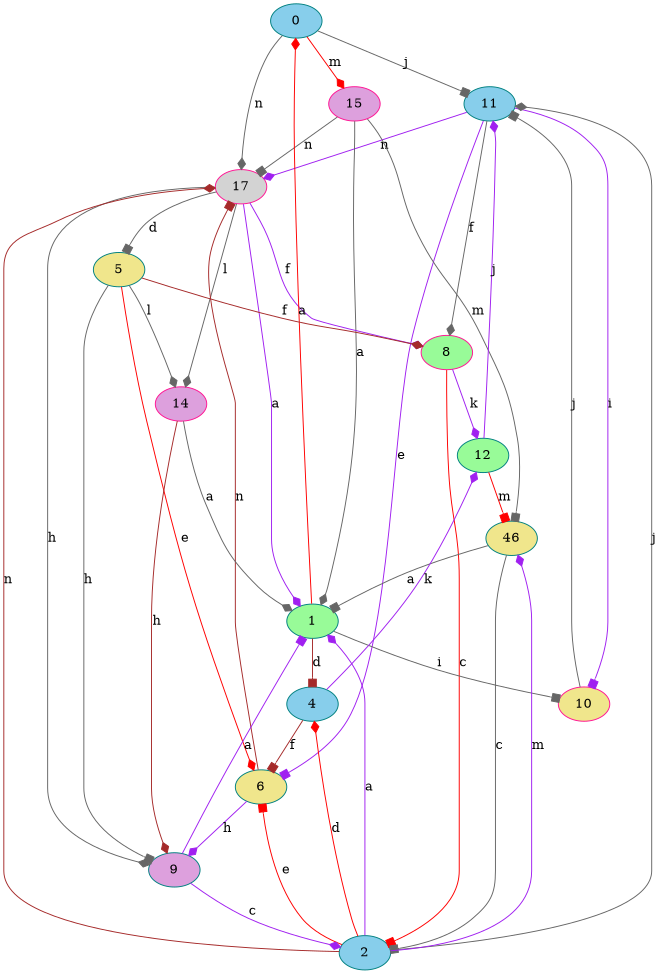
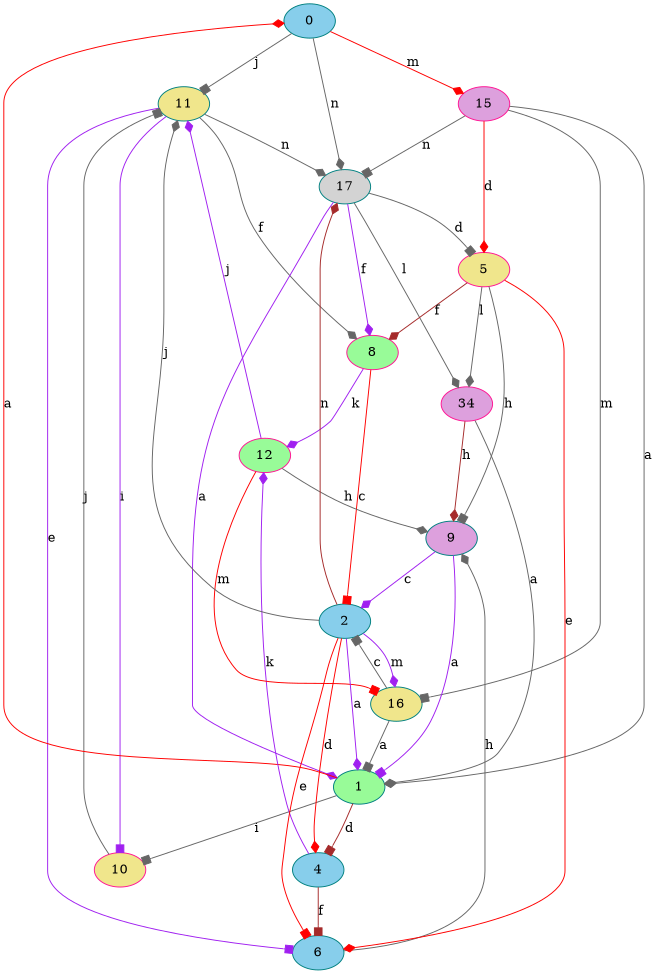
node "11": fillcolor skyblue -> khaki
edge "11" -> "17": color purple -> gray40
edge "15" -> "5": added, label "d"
node "17": color deeppink -> teal
node "5": color teal -> deeppink
node "14": label "14" -> "34"
node "12": color teal -> deeppink
edge "6" -> "17": removed, label "n"
edge "17" -> "9": now "12" -> "9"
node "46": label "46" -> "16"
node "6": fillcolor khaki -> skyblue
edge "6" -> "9": color purple -> gray40
